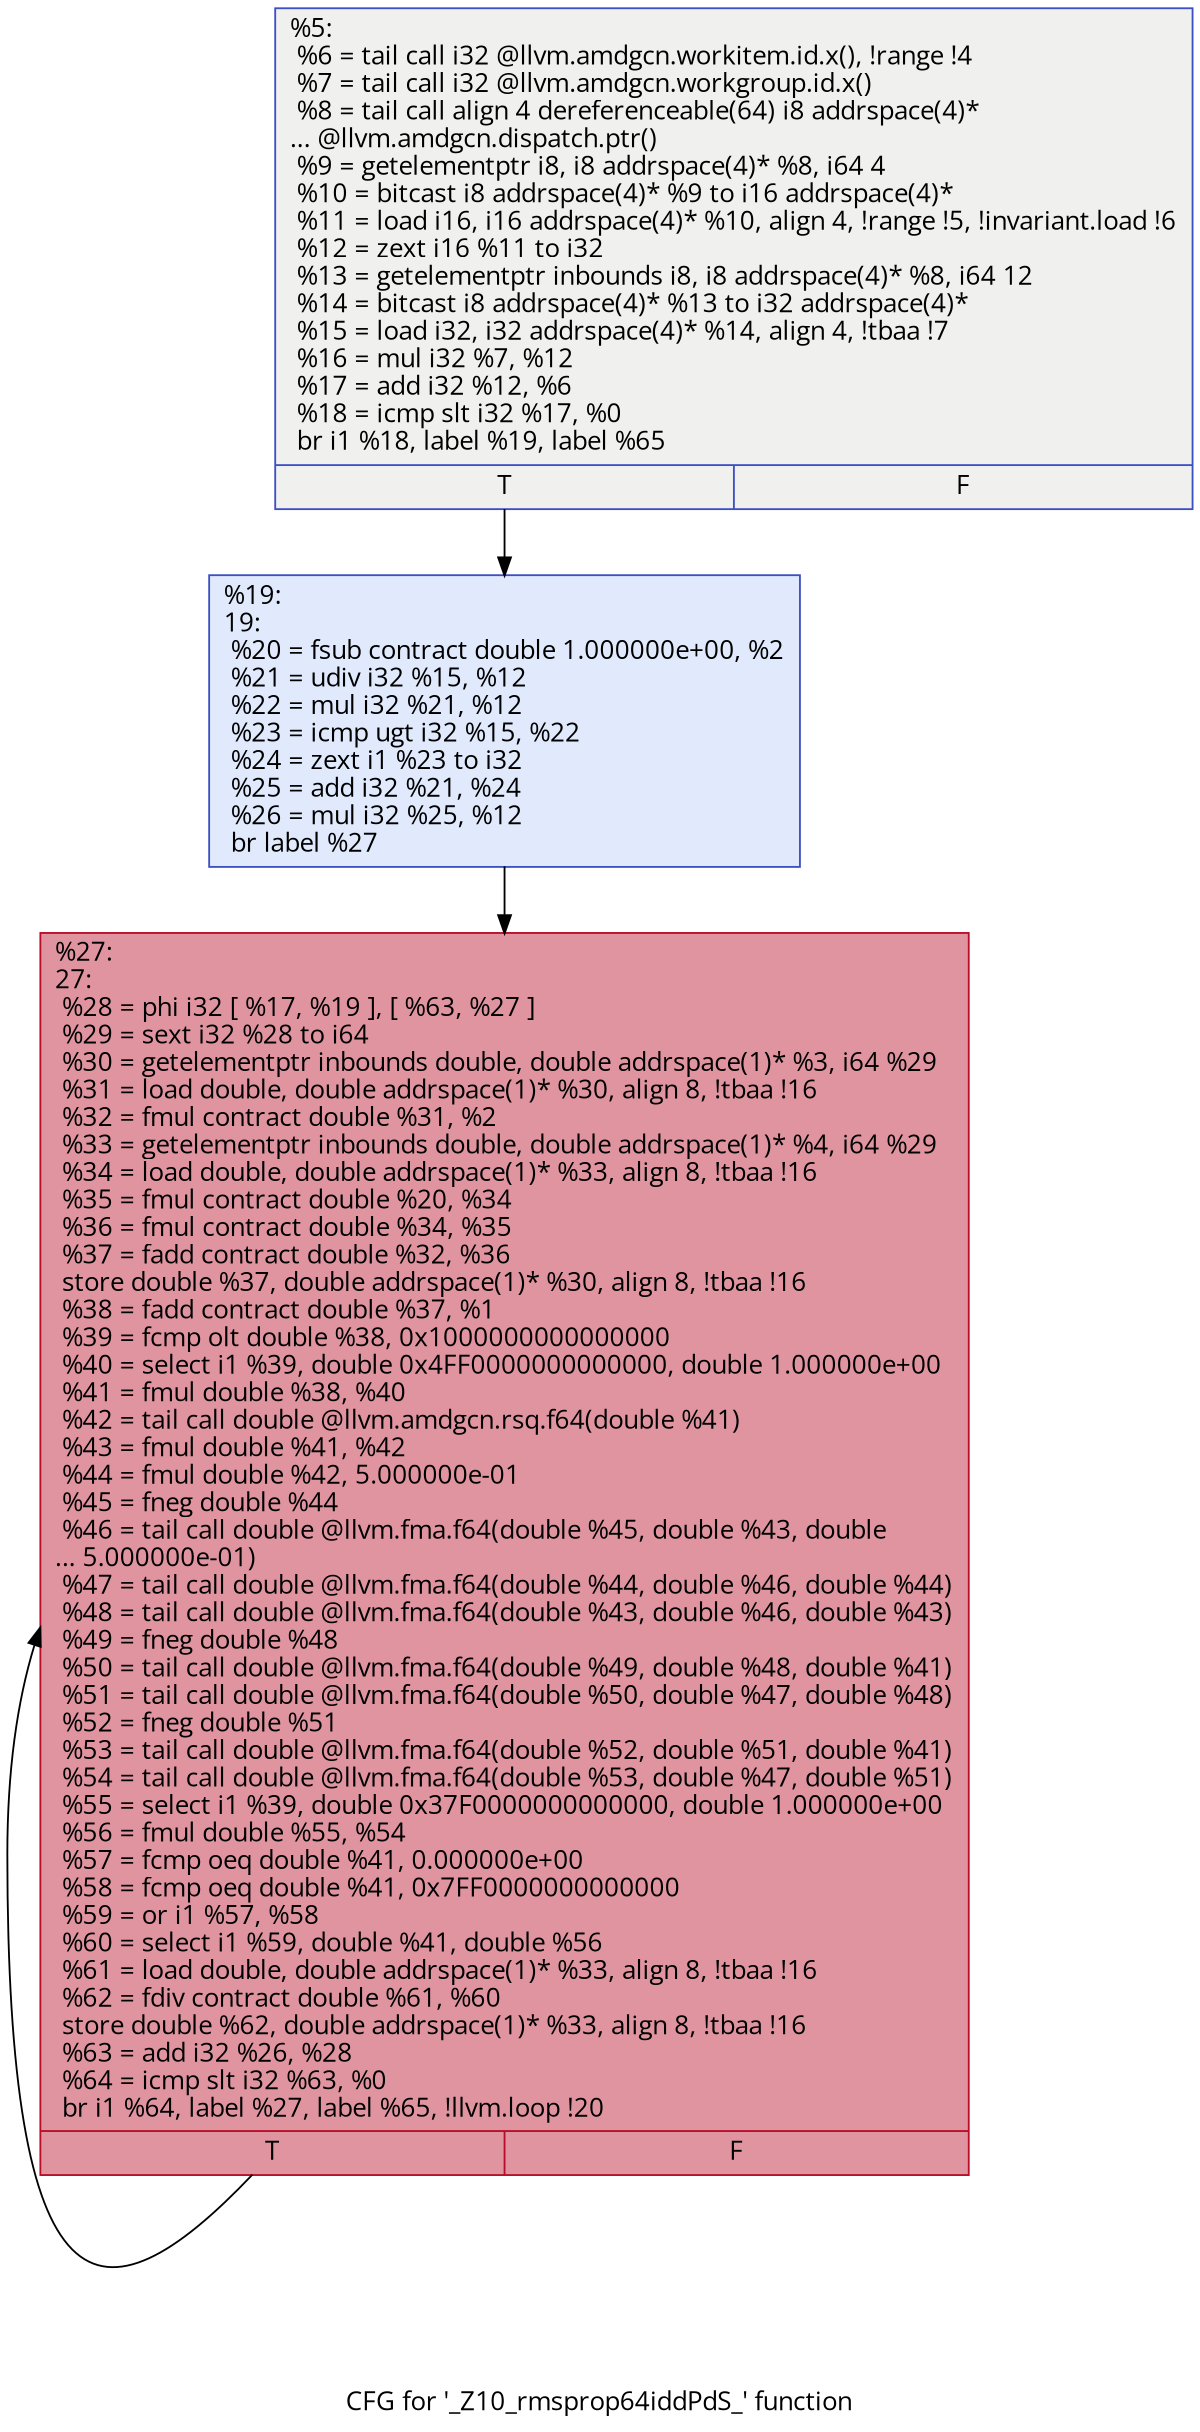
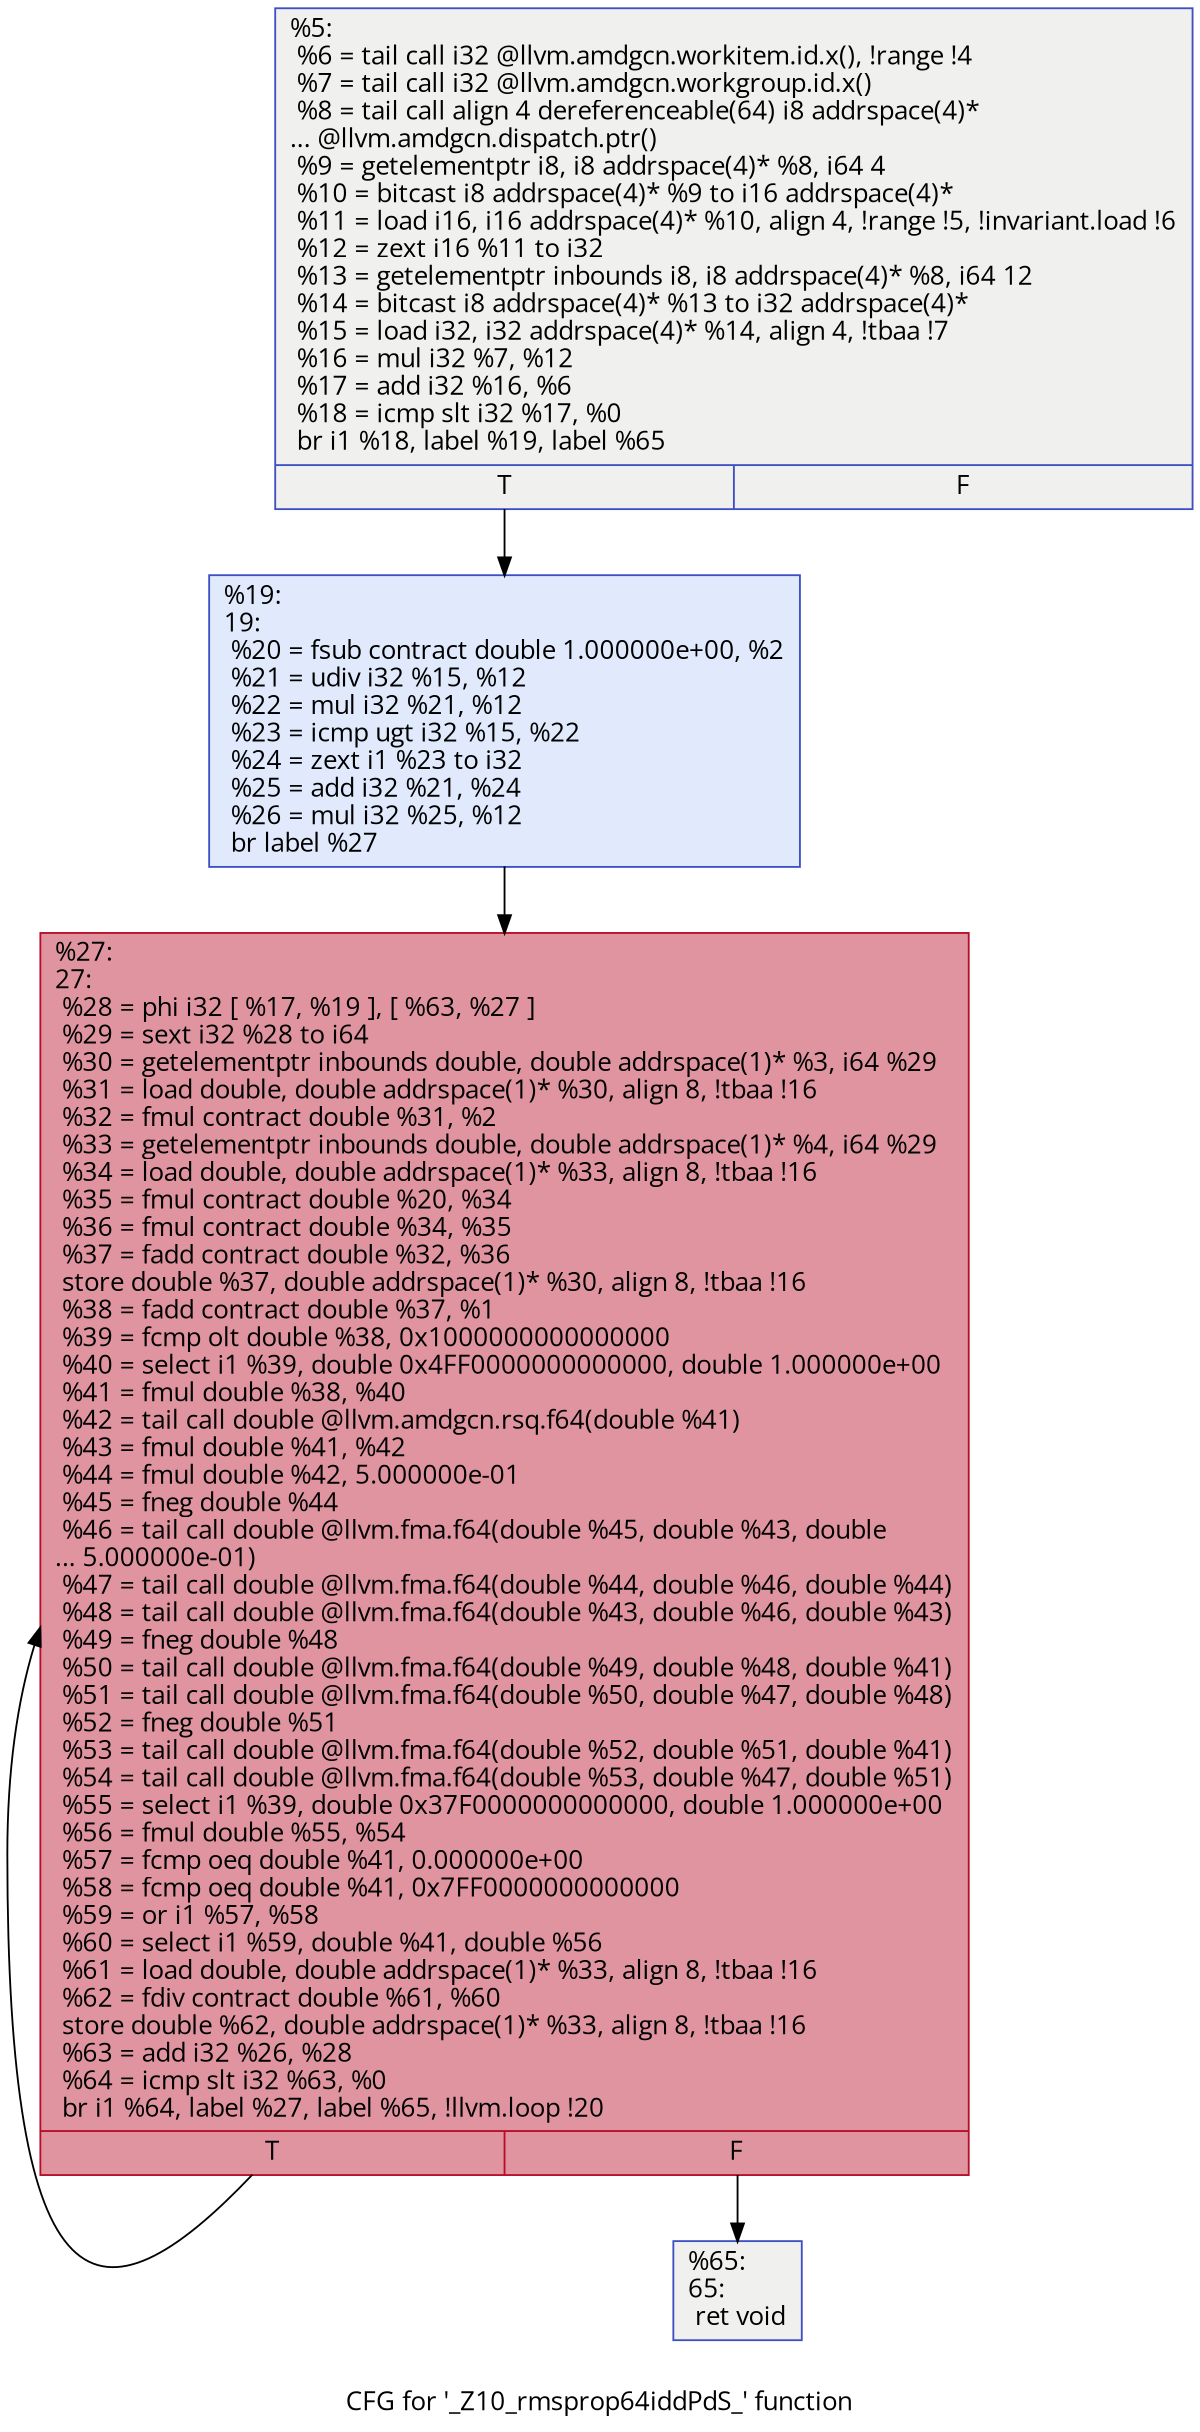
node "%5:": text "%17 = add i32 %12, %6" -> "%17 = add i32 %16, %6"
node "%65:": added
